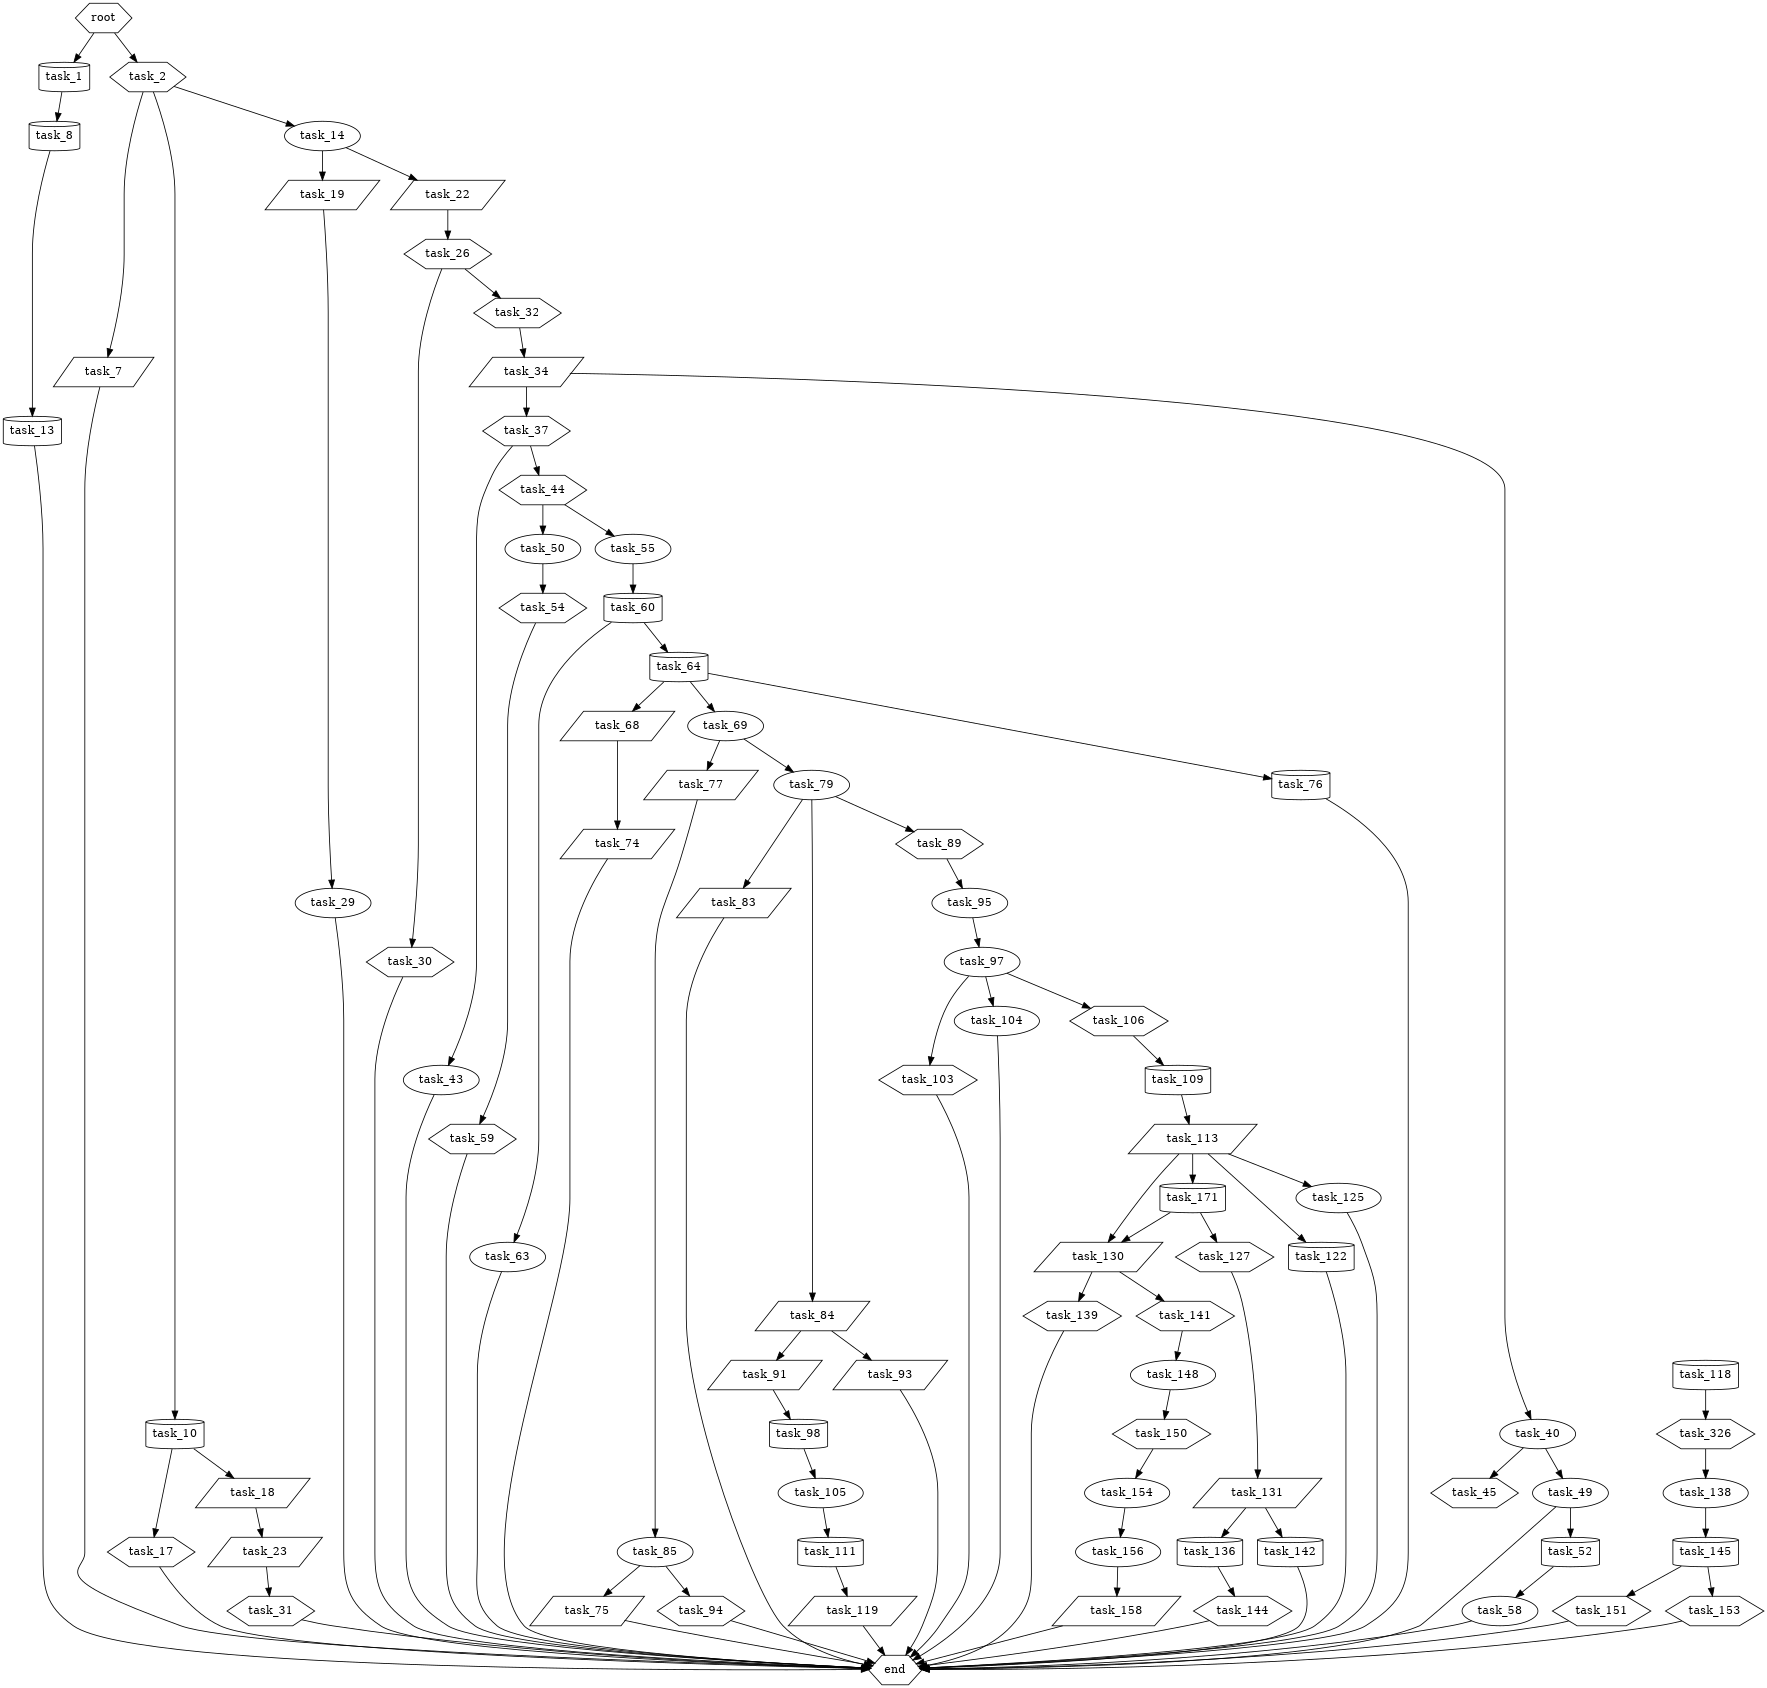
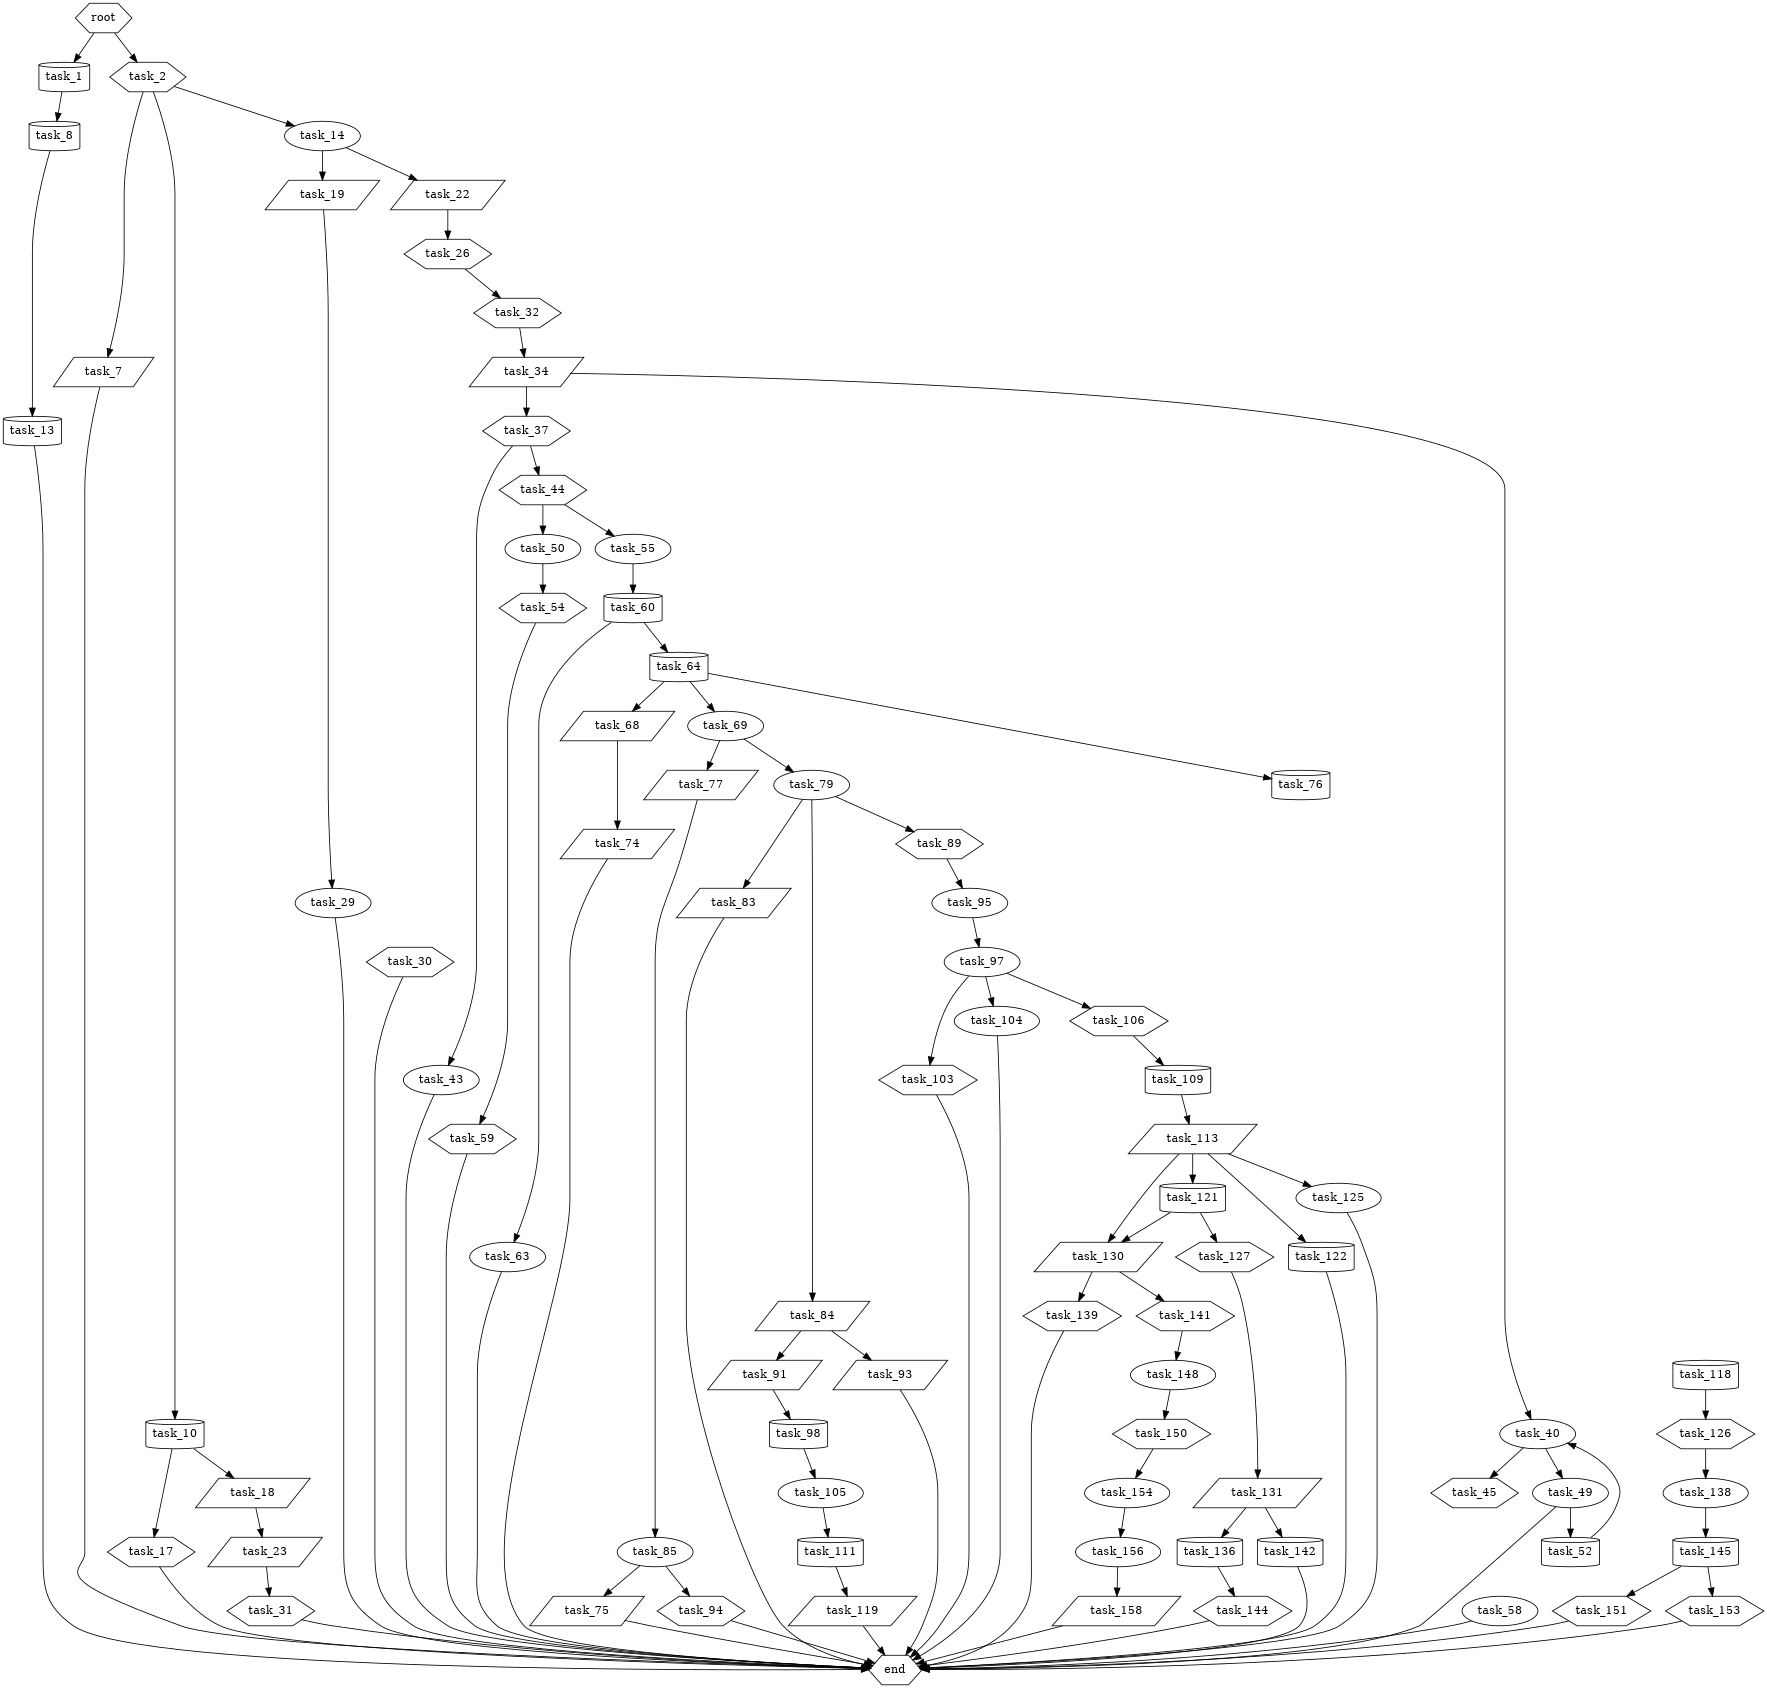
edge "task_26" -> "task_30": removed
node "task_171": label "task_171" -> "task_121"
edge "task_76" -> "end": removed
node "task_326": label "task_326" -> "task_126"
edge "task_52" -> "task_58": now "task_52" -> "task_40"
